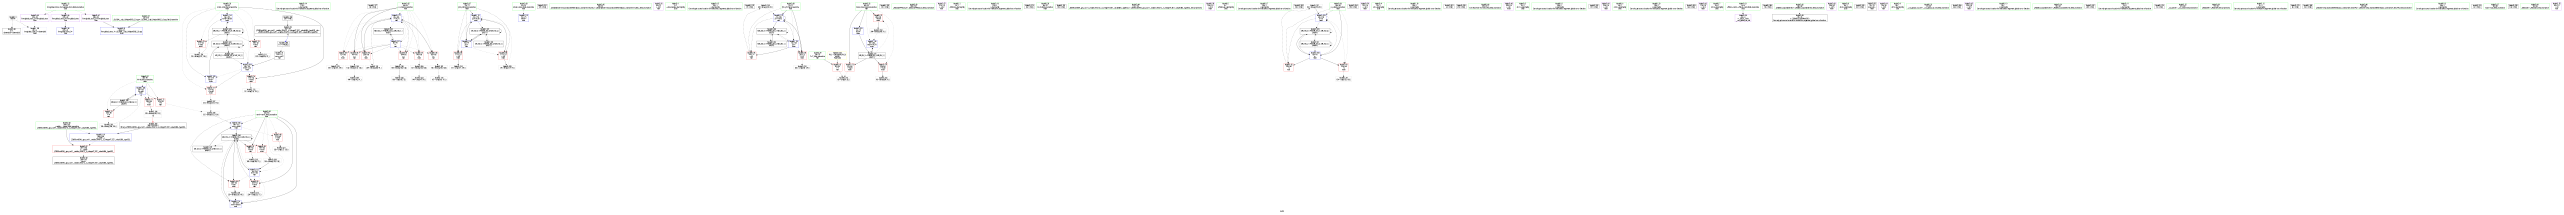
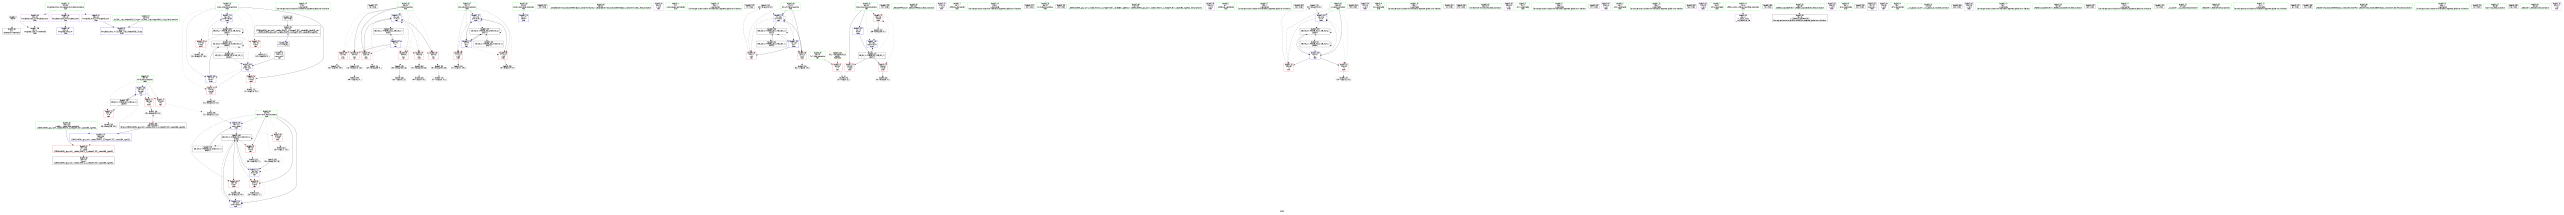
node "NodeID: 82": removed
